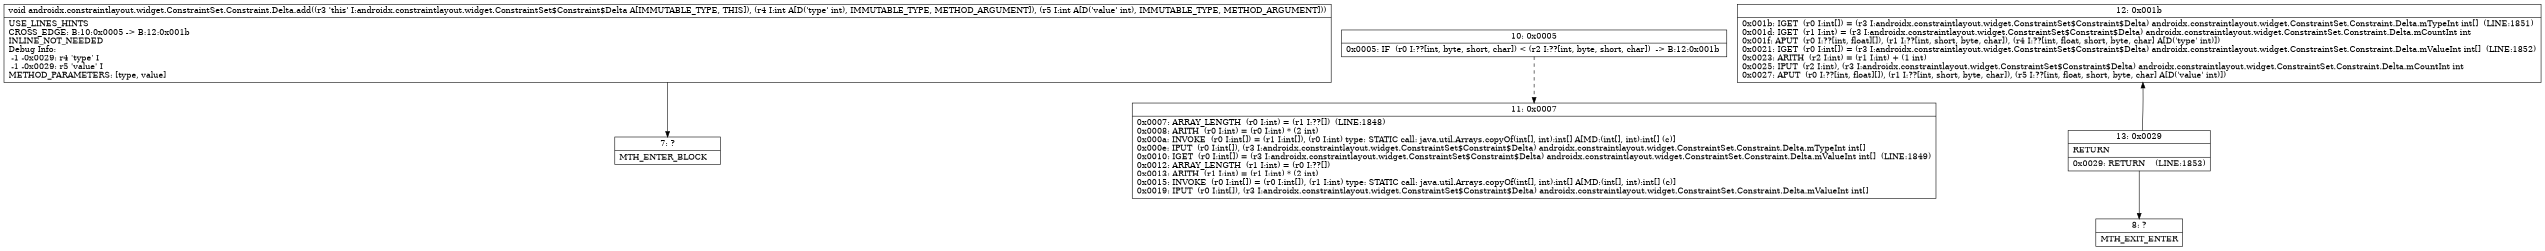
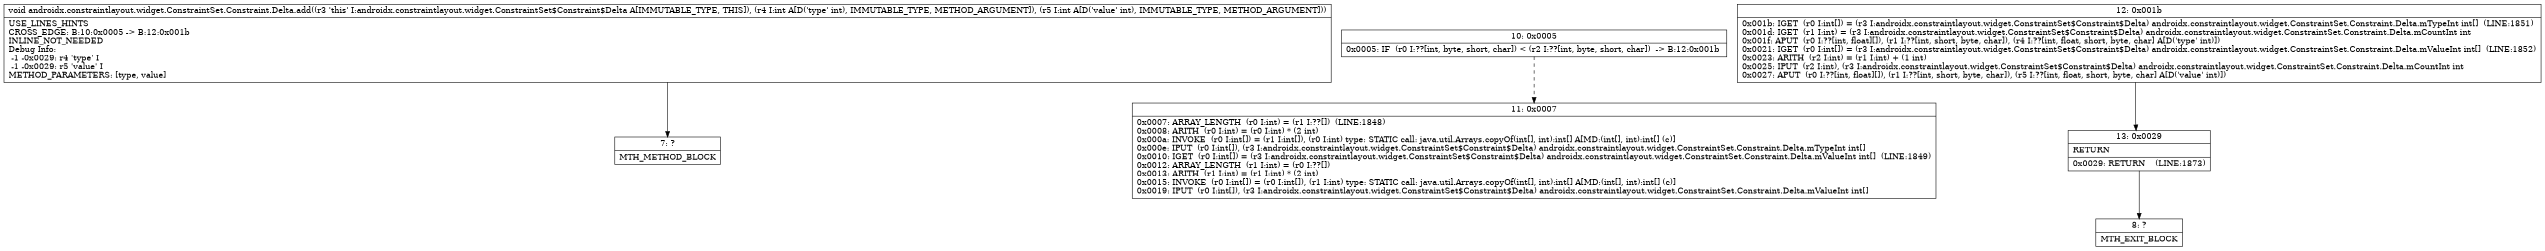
edge "13: 0x0029" -> "12: 0x001b": reversed
node "7: ?": text "MTH_ENTER_BLOCK" -> "MTH_METHOD_BLOCK"
node "13: 0x0029": text "0x0029: RETURN    (LINE:1853)" -> "0x0029: RETURN    (LINE:1873)"
node "8: ?": text "MTH_EXIT_ENTER" -> "MTH_EXIT_BLOCK"
